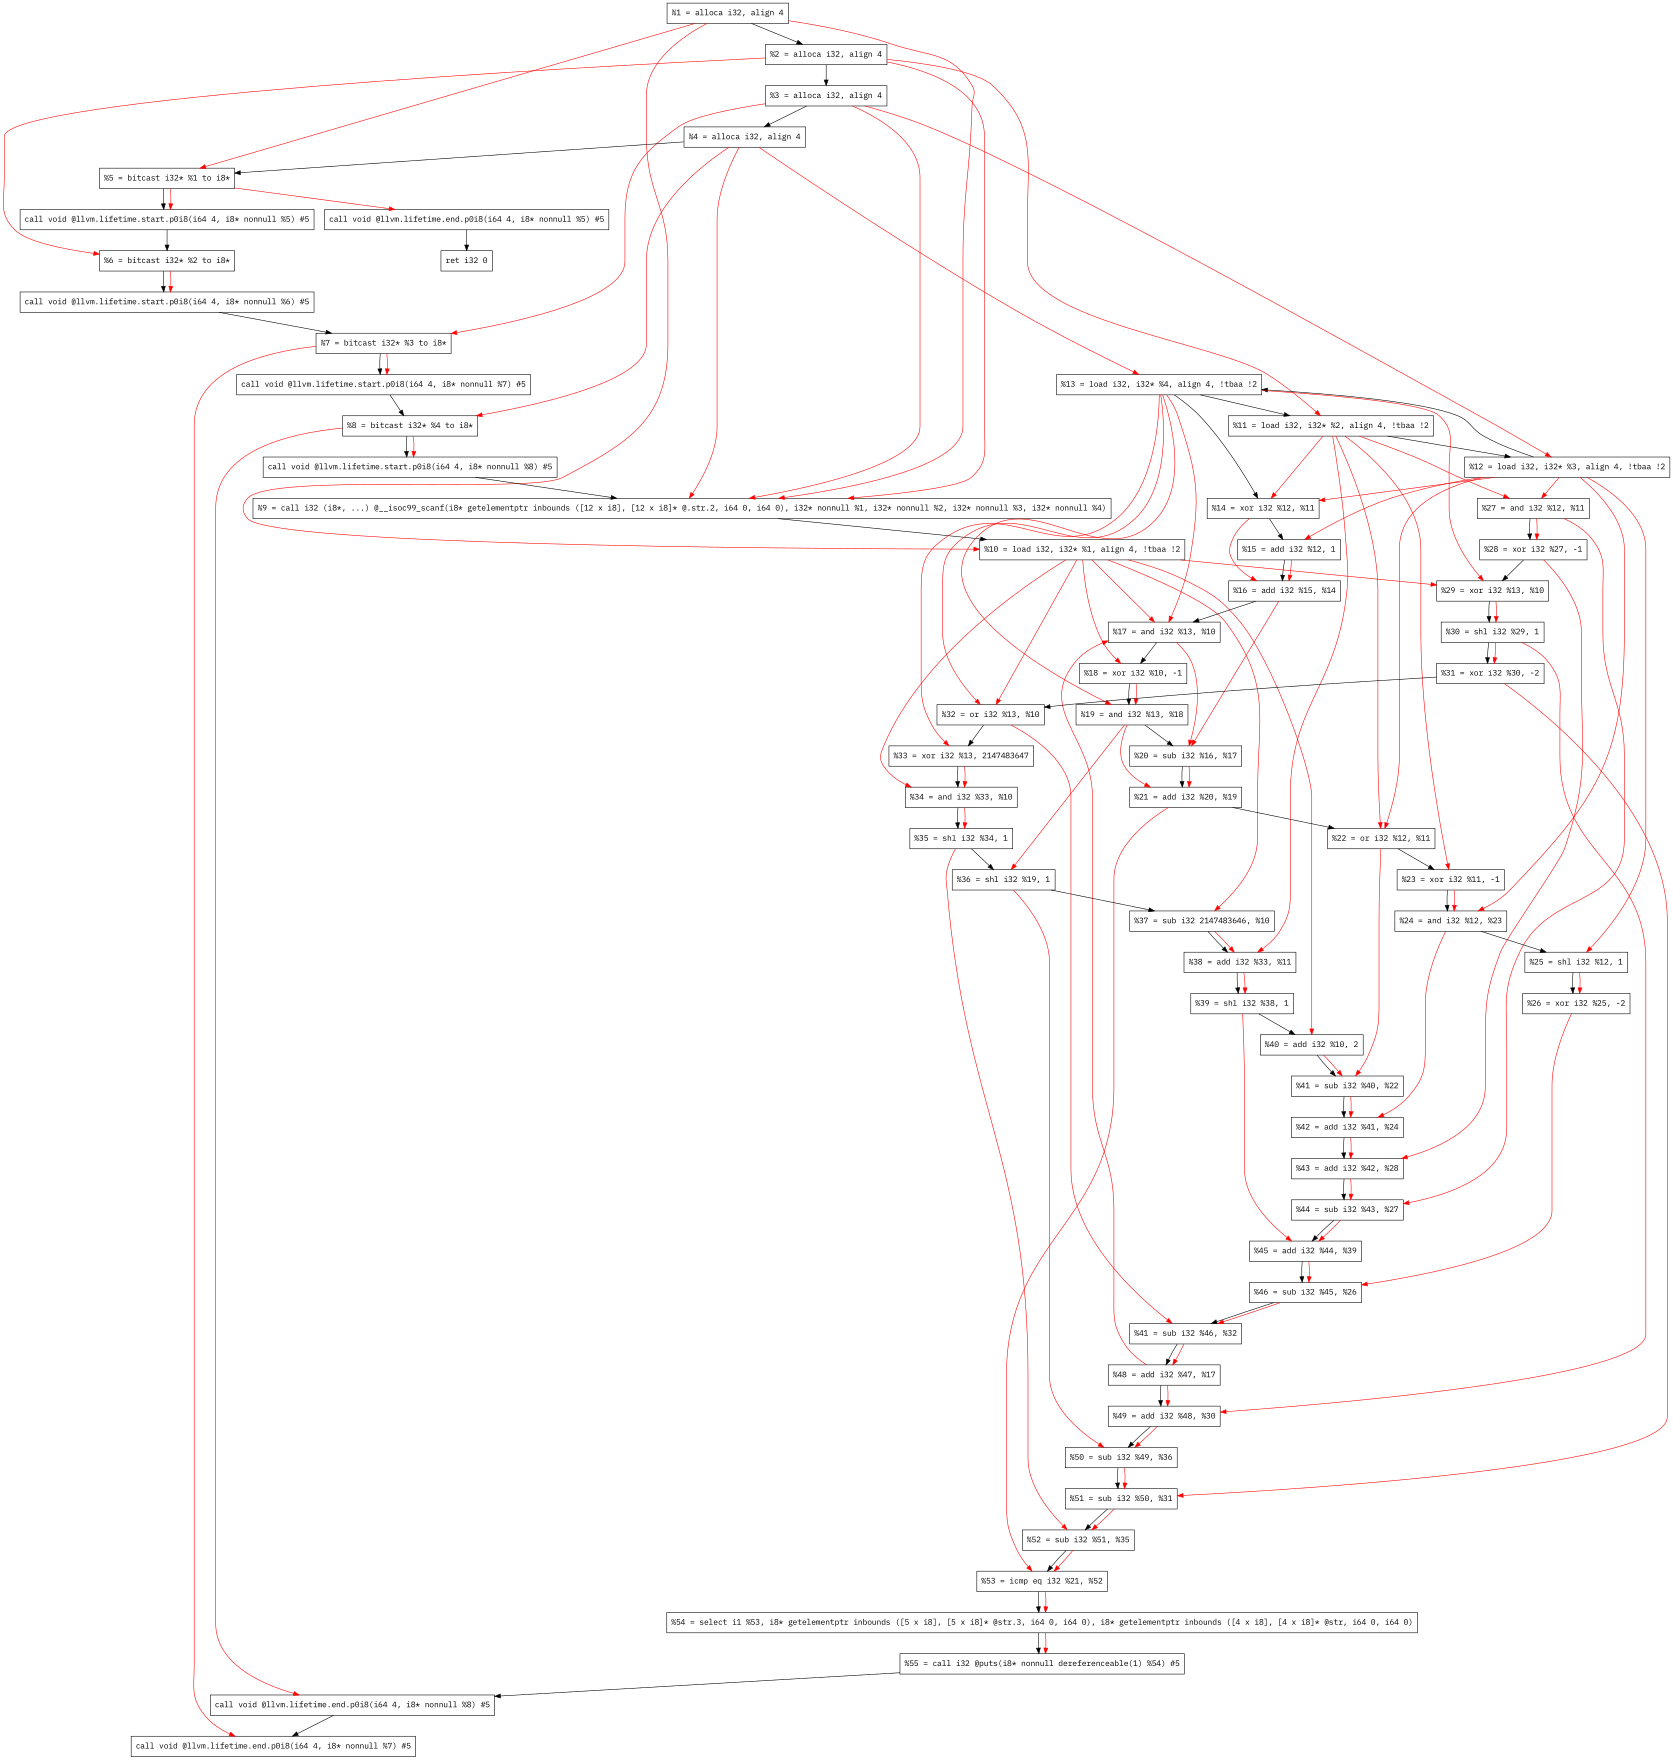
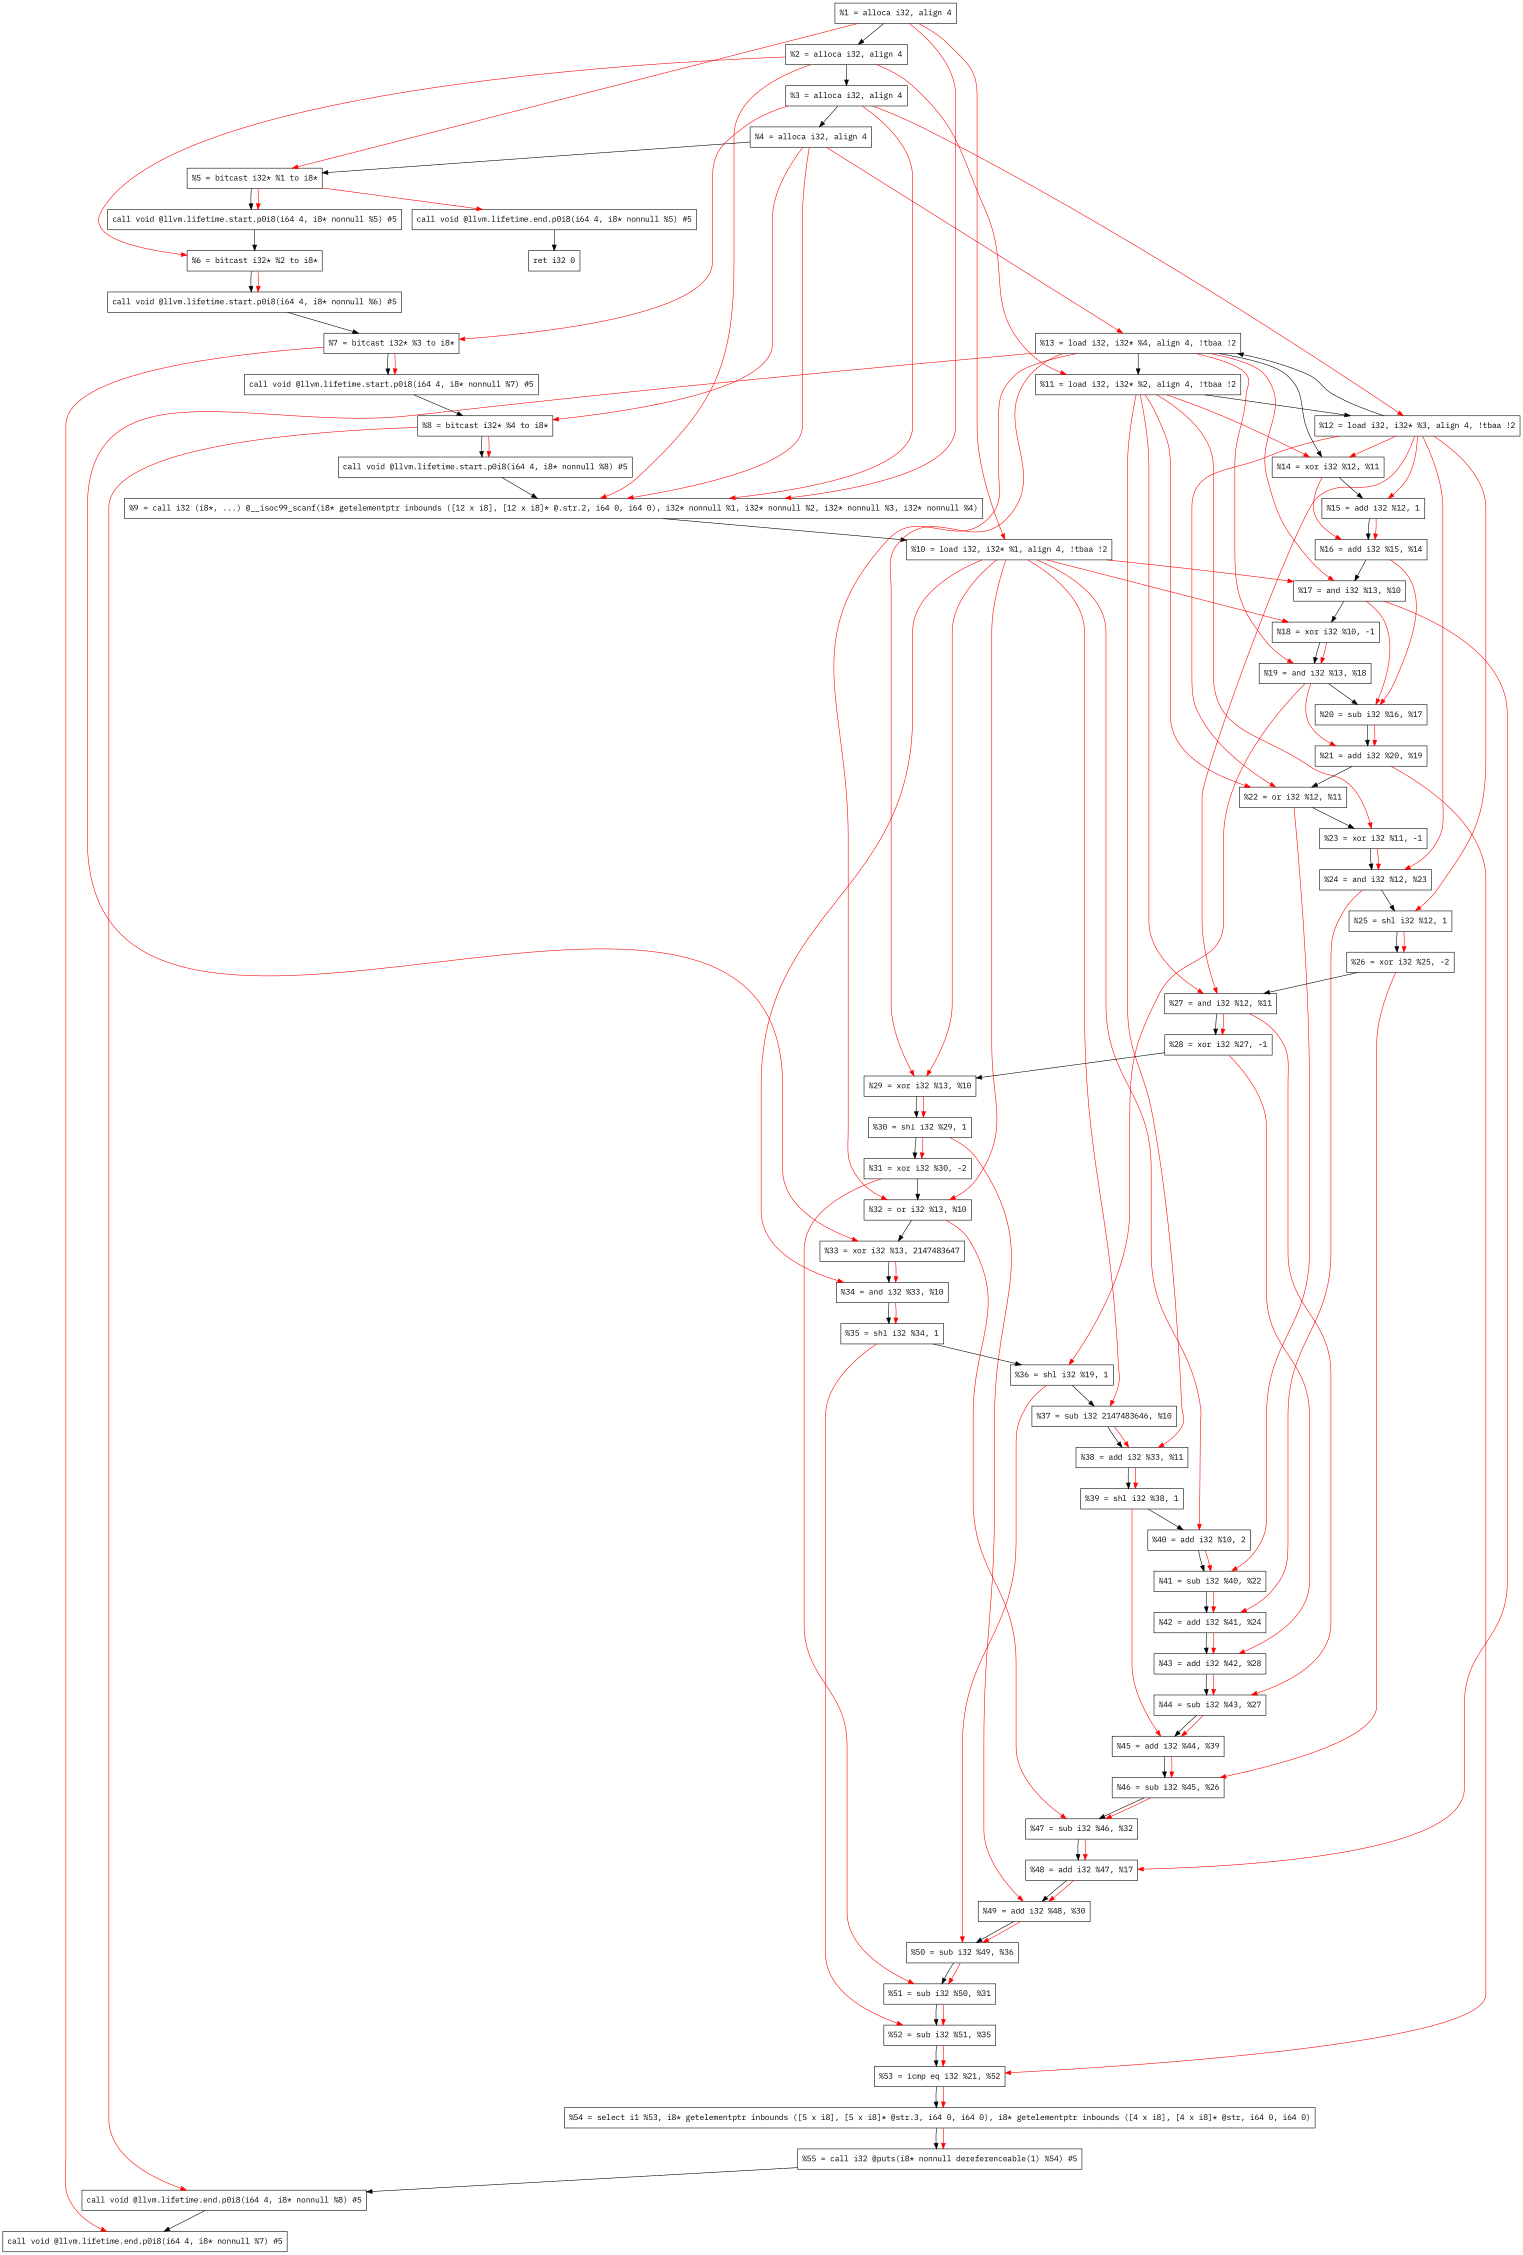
edge "%26 = xor i32 %25, -2" -> "%27 = and i32 %12, %11": added
edge "%48 = add i32 %47, %17" -> "%17 = and i32 %13, %10": reversed
node "%41 = sub i32 %46, %32": label "%41 = sub i32 %46, %32" -> "%47 = sub i32 %46, %32"
